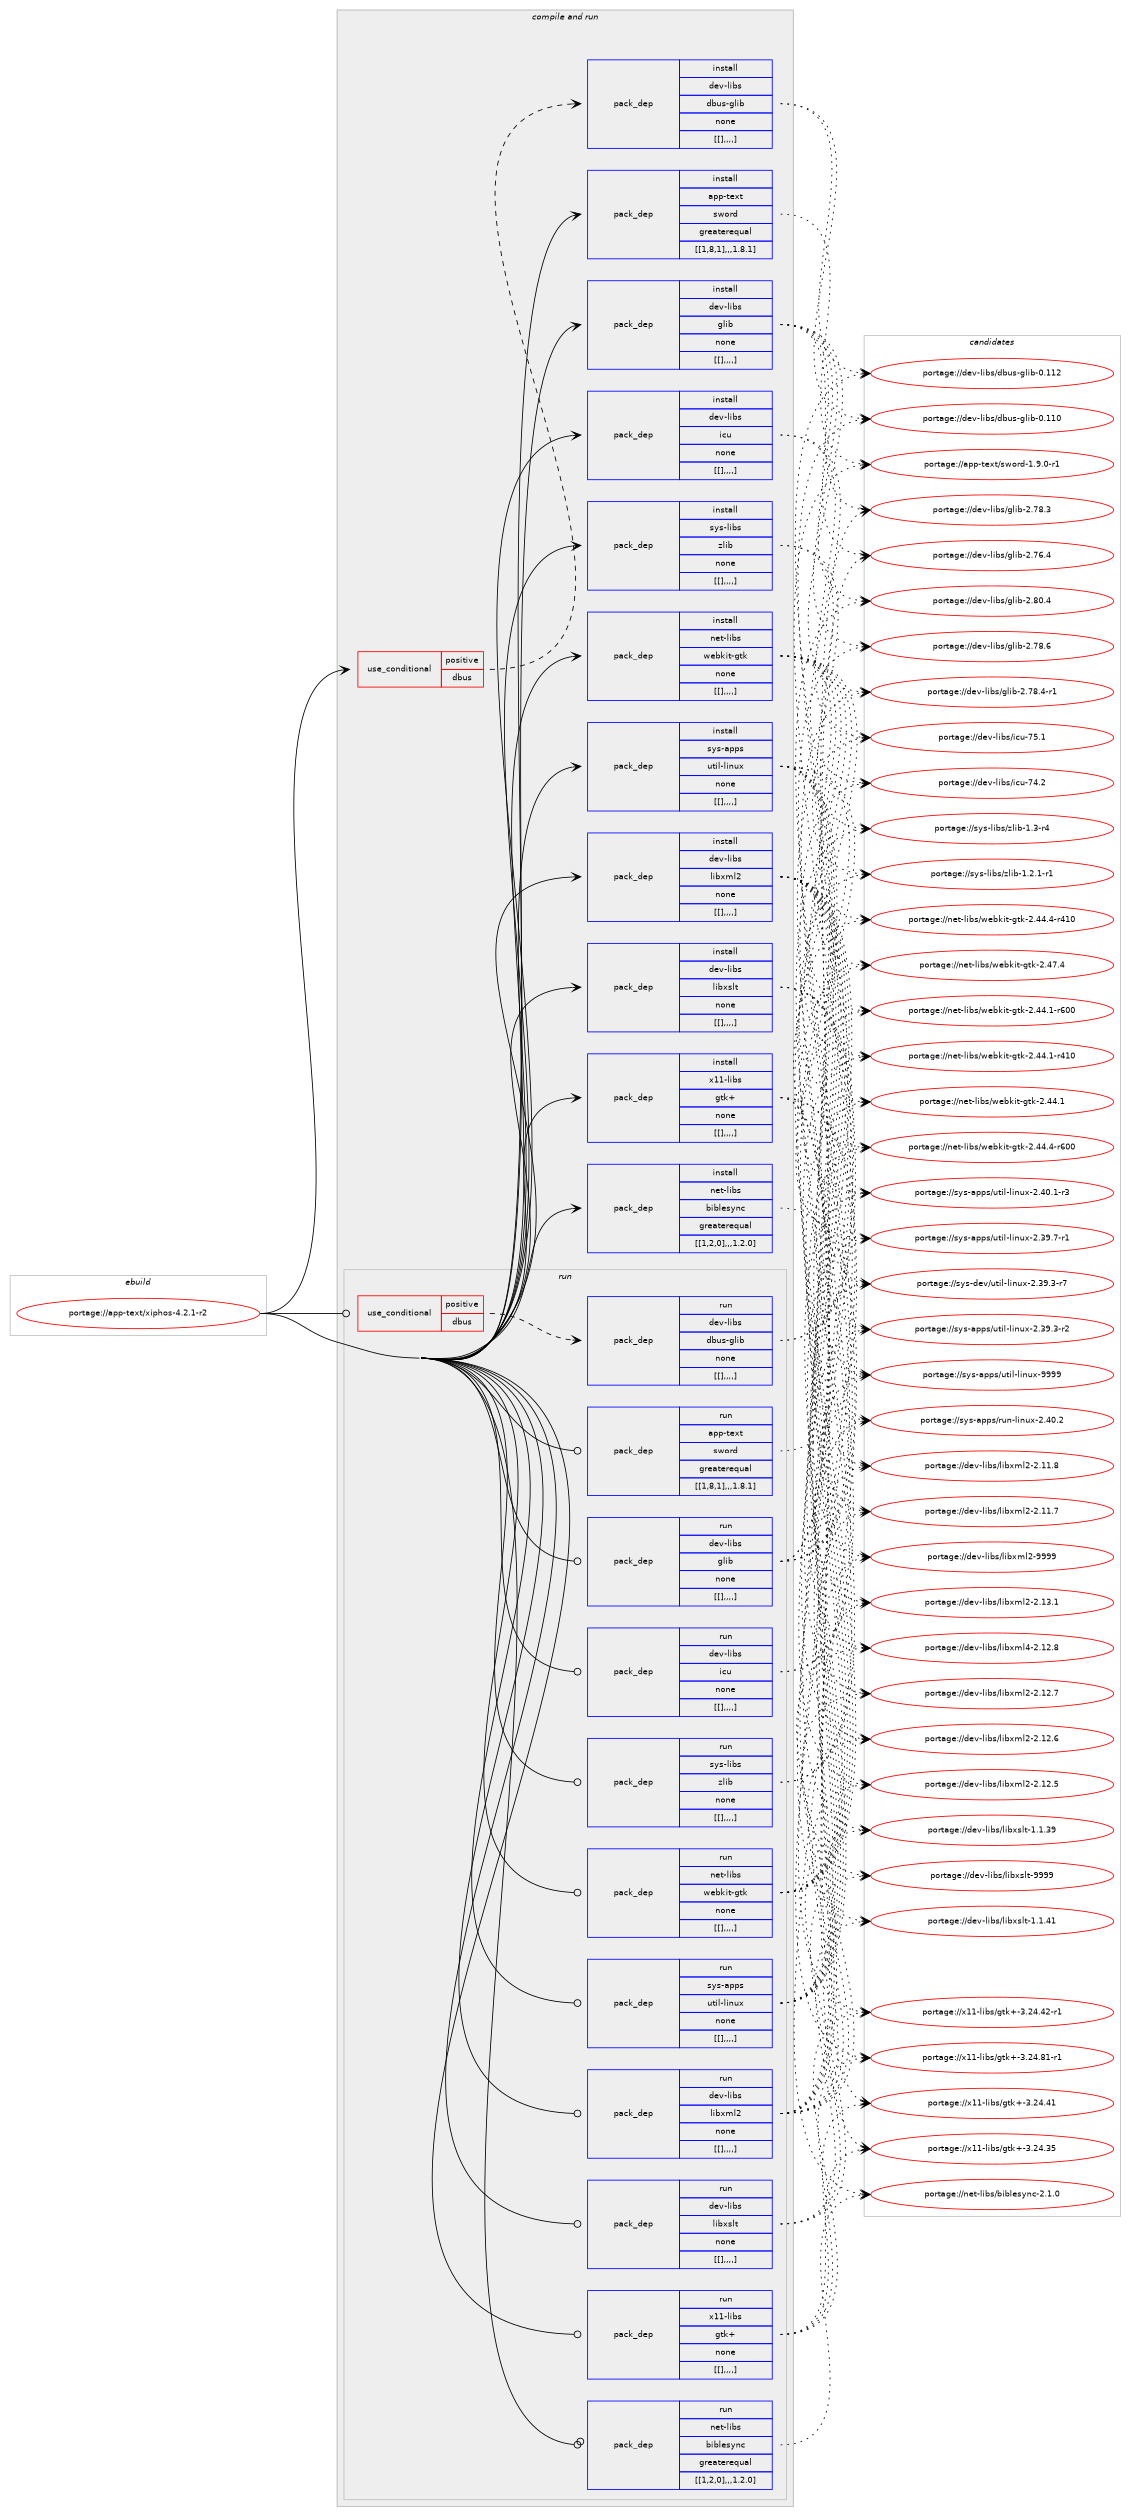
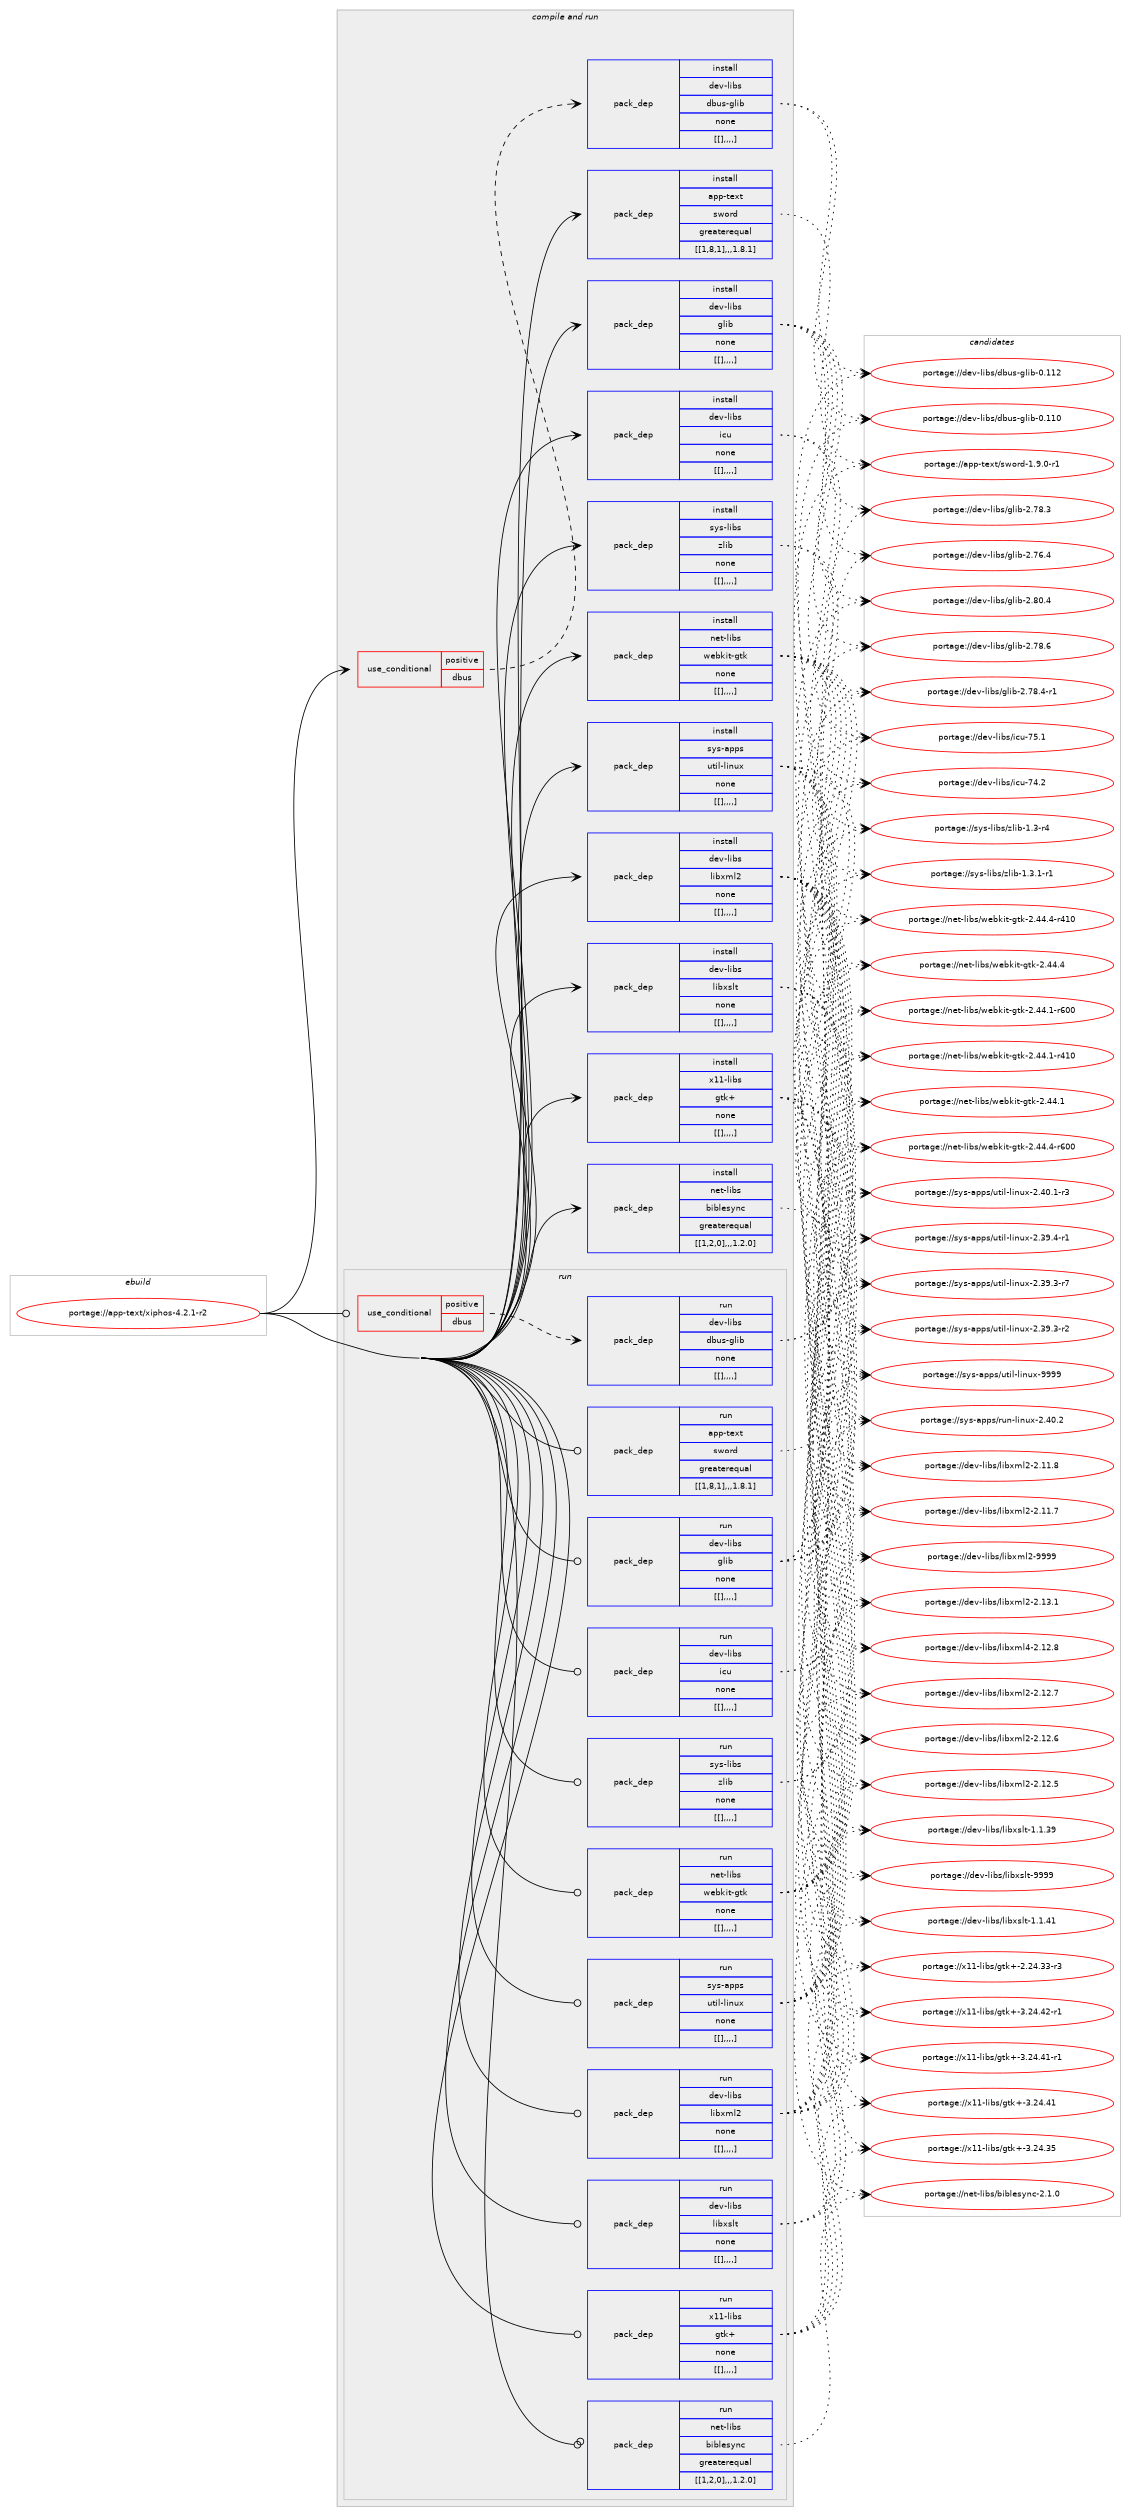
node "portage://sys-libs/zlib-1.2.1-r1": label "portage://sys-libs/zlib-1.2.1-r1" -> "portage://sys-libs/zlib-1.3.1-r1"
node "portage://net-libs/webkit-gtk-2.47.4": label "portage://net-libs/webkit-gtk-2.47.4" -> "portage://net-libs/webkit-gtk-2.44.4"
node "portage://sys-apps/util-linux-2.39.7-r1": label "portage://sys-apps/util-linux-2.39.7-r1" -> "portage://sys-apps/util-linux-2.39.4-r1"
node "portage://sys-dev/util-linux-2.39.3-r7": label "portage://sys-dev/util-linux-2.39.3-r7" -> "portage://sys-apps/util-linux-2.39.3-r7"
node "portage://x11-libs/gtk+-2.24.33-r3": added
node "portage://x11-libs/gtk+-3.24.81-r1": label "portage://x11-libs/gtk+-3.24.81-r1" -> "portage://x11-libs/gtk+-3.24.41-r1"
